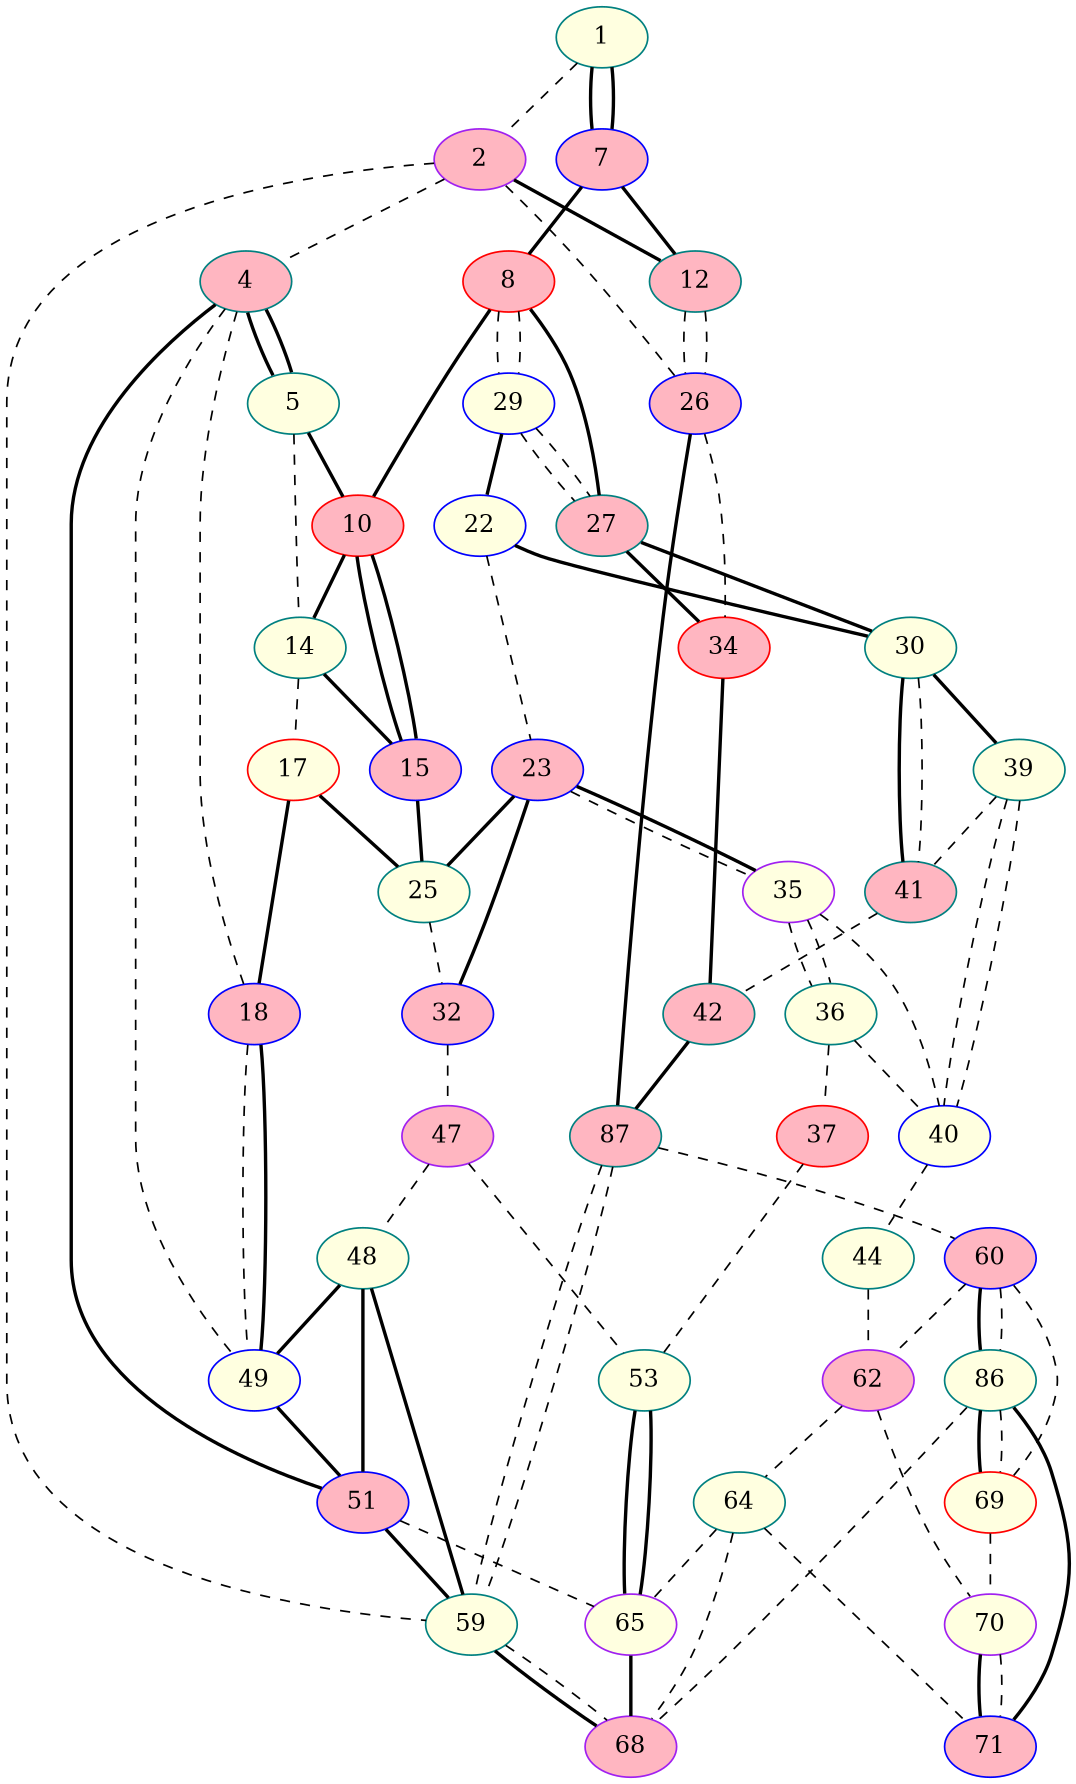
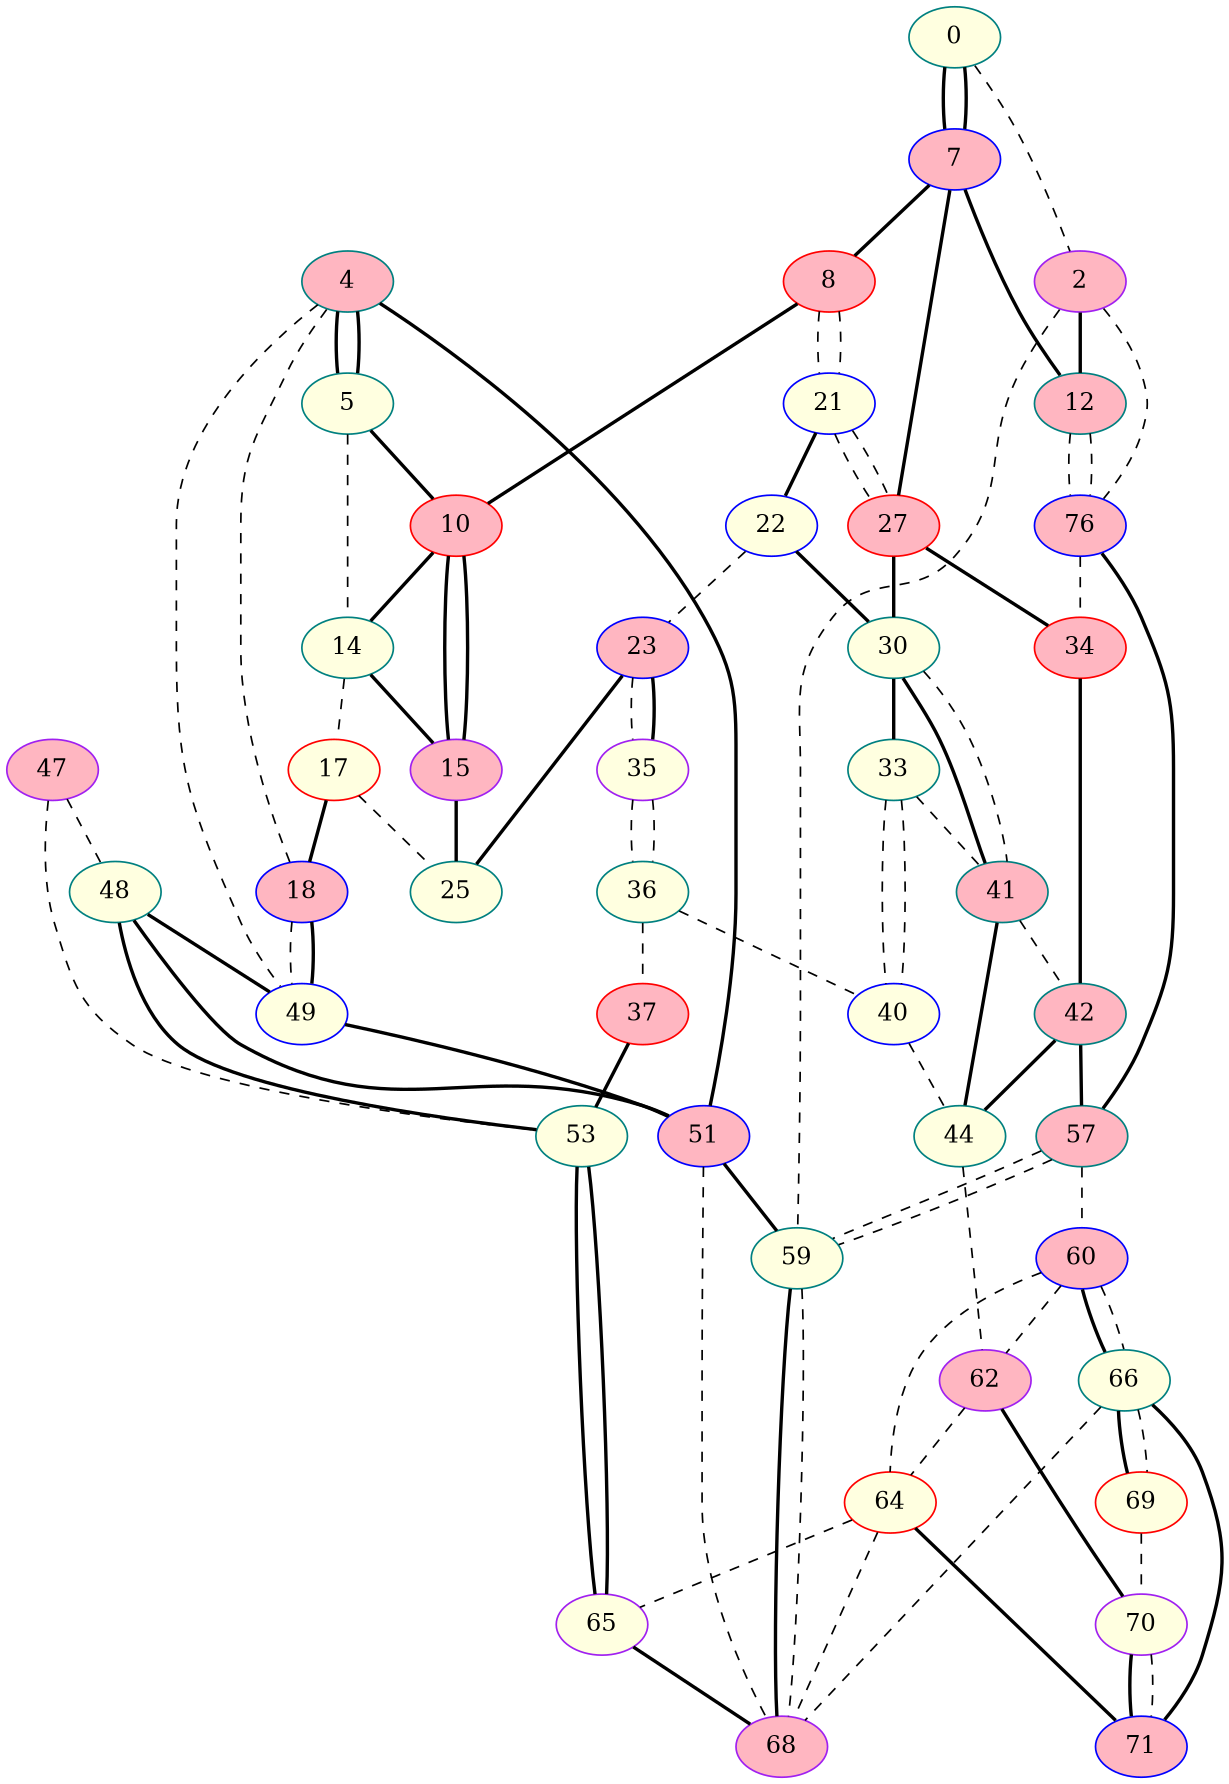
node "1": label "1" -> "0"
edge "2" -- "4": removed
edge "8" -- "27": now "7" -- "27"
node "29": label "29" -> "21"
node "26": label "26" -> "76"
node "27": color teal -> red
node "15": color blue -> purple
node "39": label "39" -> "33"
edge "17" -- "25": style bold -> dashed
edge "35" -- "40": removed
node "32": removed
edge "41" -- "44": added
edge "42" -- "44": added
node "87": label "87" -> "57"
edge "37" -- "53": style dashed -> bold
node "86": label "86" -> "66"
edge "60" -- "69": now "60" -- "64"
edge "48" -- "59": now "48" -- "53"
node "64": color teal -> red
edge "62" -- "70": style dashed -> bold
edge "51" -- "65": now "51" -- "68"
edge "64" -- "71": style dashed -> bold
